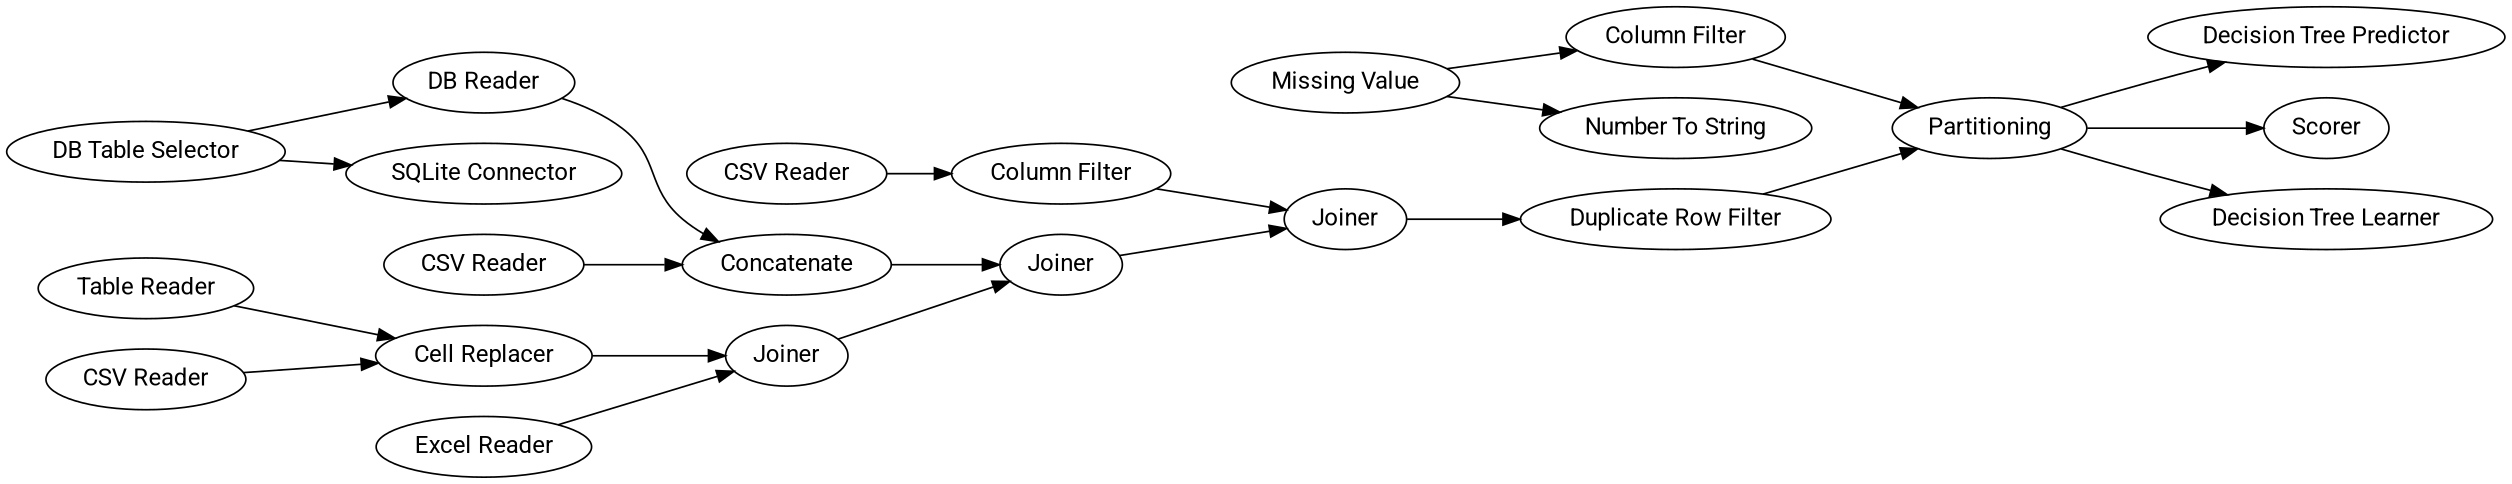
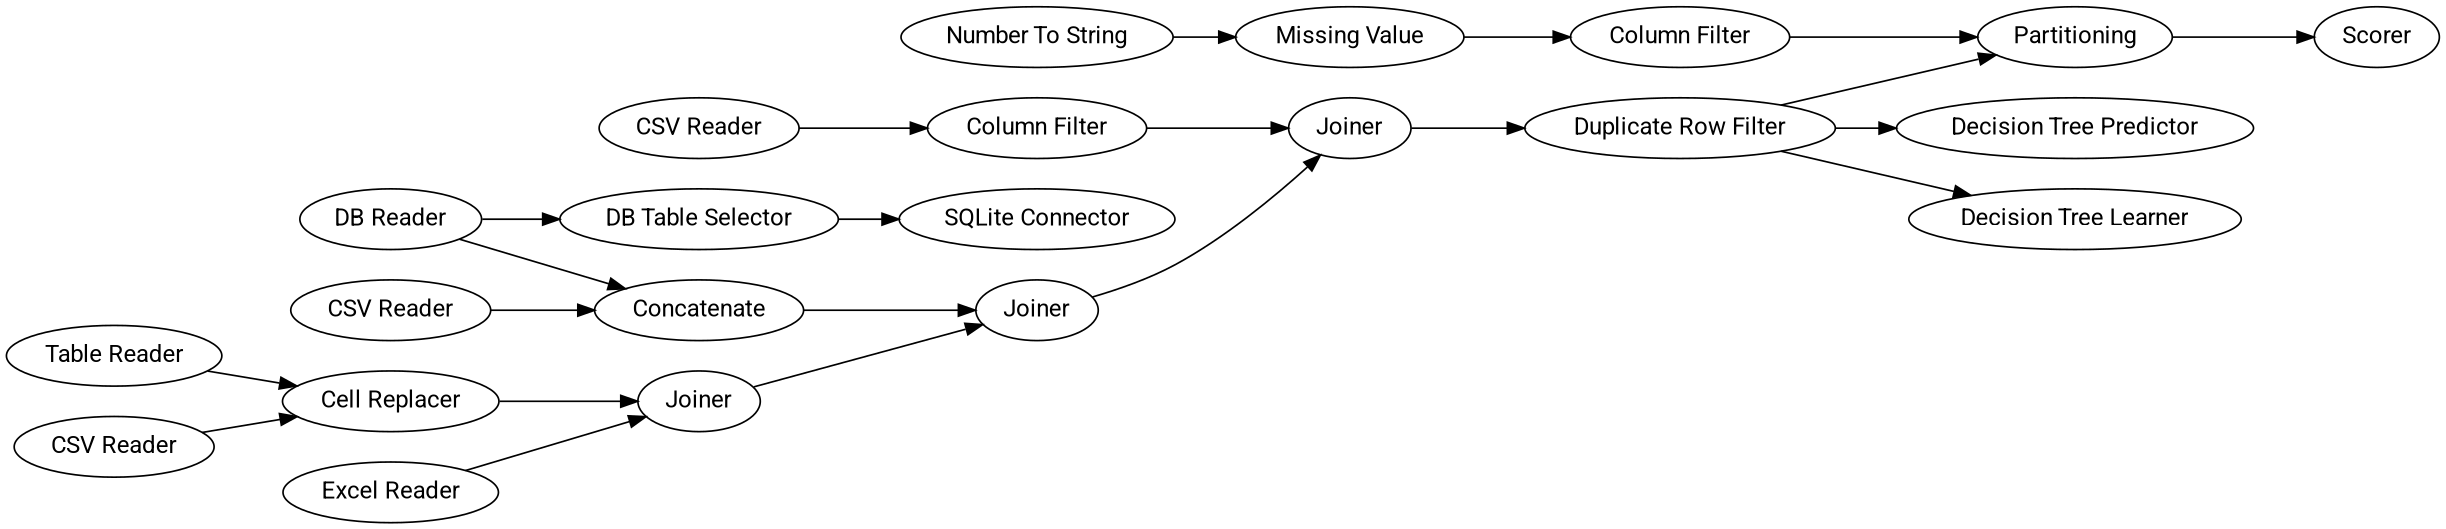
edge "Partitioning" -> "Decision Tree Predictor": now "Duplicate Row Filter" -> "Decision Tree Predictor"
edge "Missing Value" -> "Number To String": reversed
edge "DB Table Selector" -> "DB Reader": reversed
edge "Partitioning" -> "Decision Tree Learner": now "Duplicate Row Filter" -> "Decision Tree Learner"
